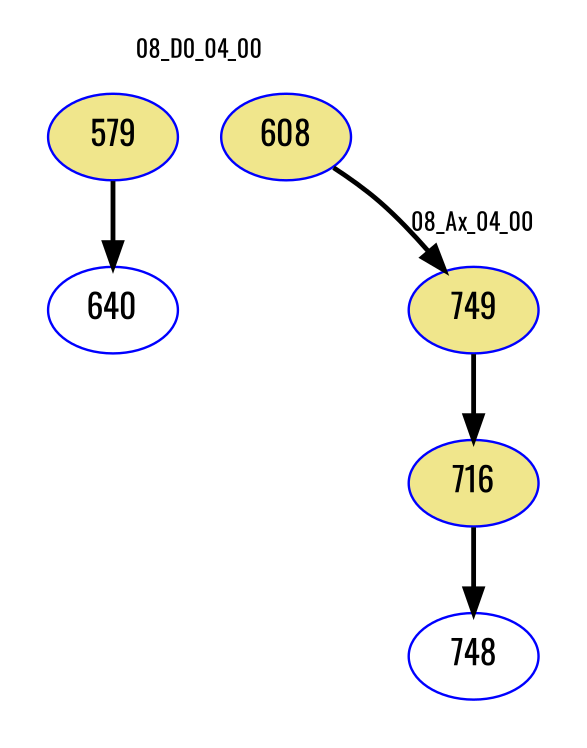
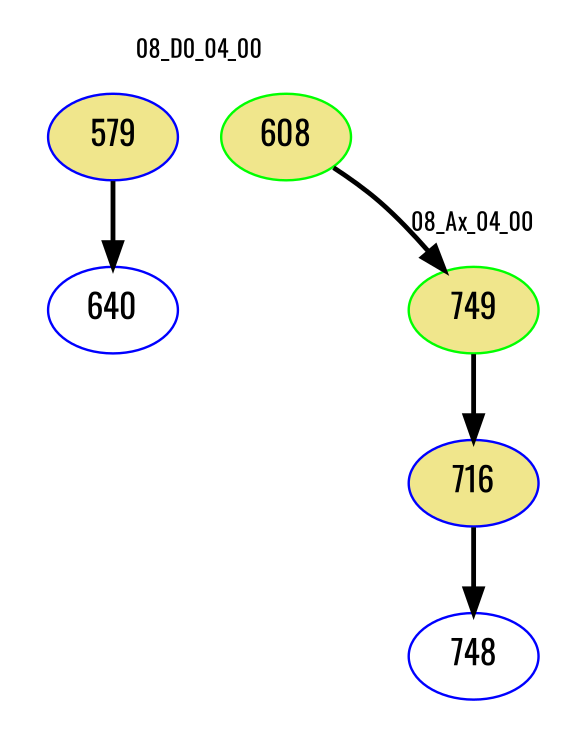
node "608": color blue -> green
node "749": color blue -> green
